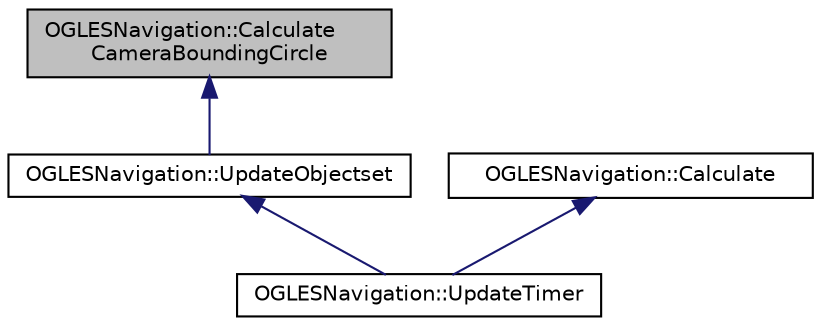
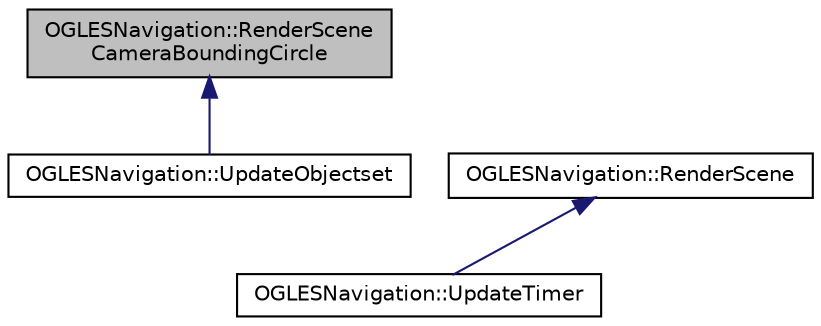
node "OGLESNavigation::Calculate CameraBoundingCircle": label "OGLESNavigation::Calculate CameraBoundingCircle" -> "OGLESNavigation::RenderScene CameraBoundingCircle"
node "OGLESNavigation::Calculate": label "OGLESNavigation::Calculate" -> "OGLESNavigation::RenderScene"
edge "OGLESNavigation::UpdateTimer" -> "OGLESNavigation::UpdateObjectset": removed
